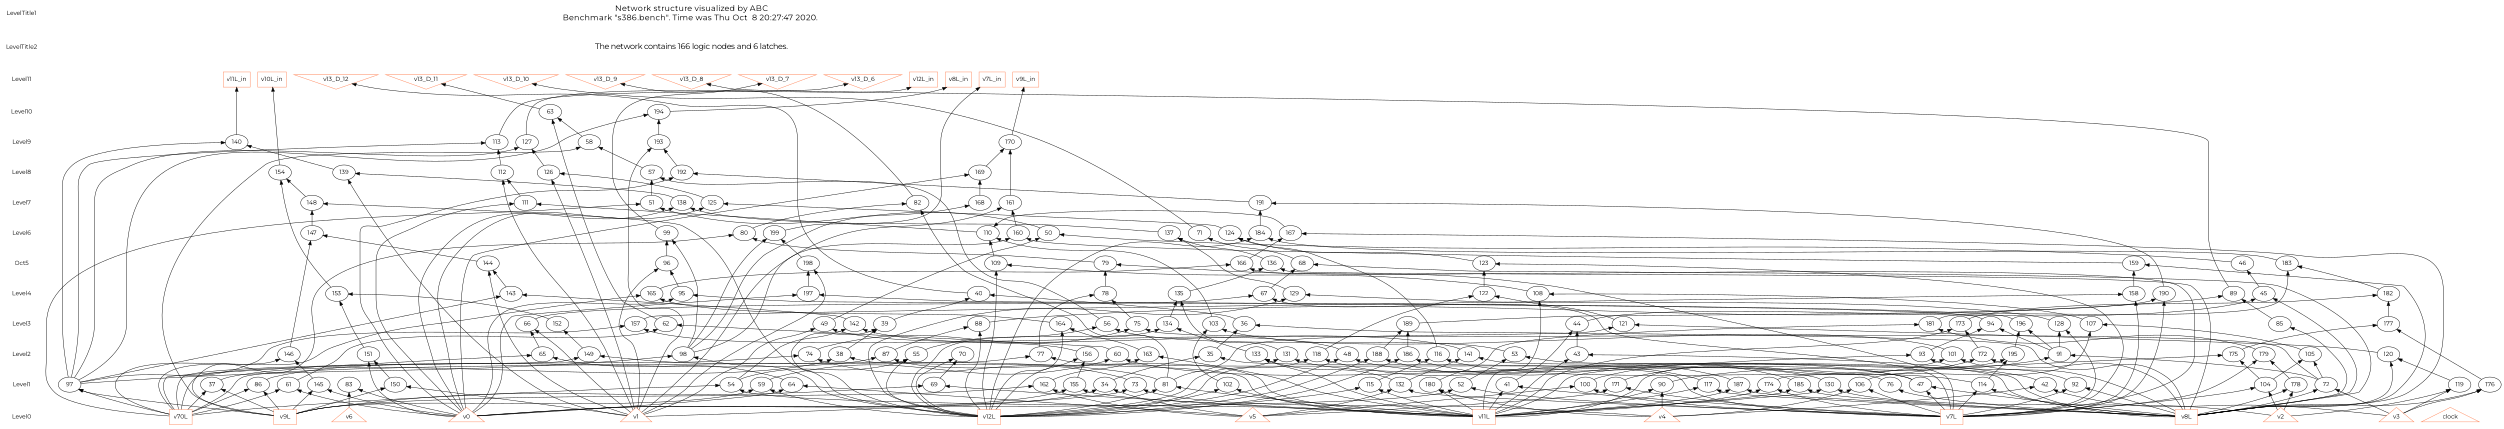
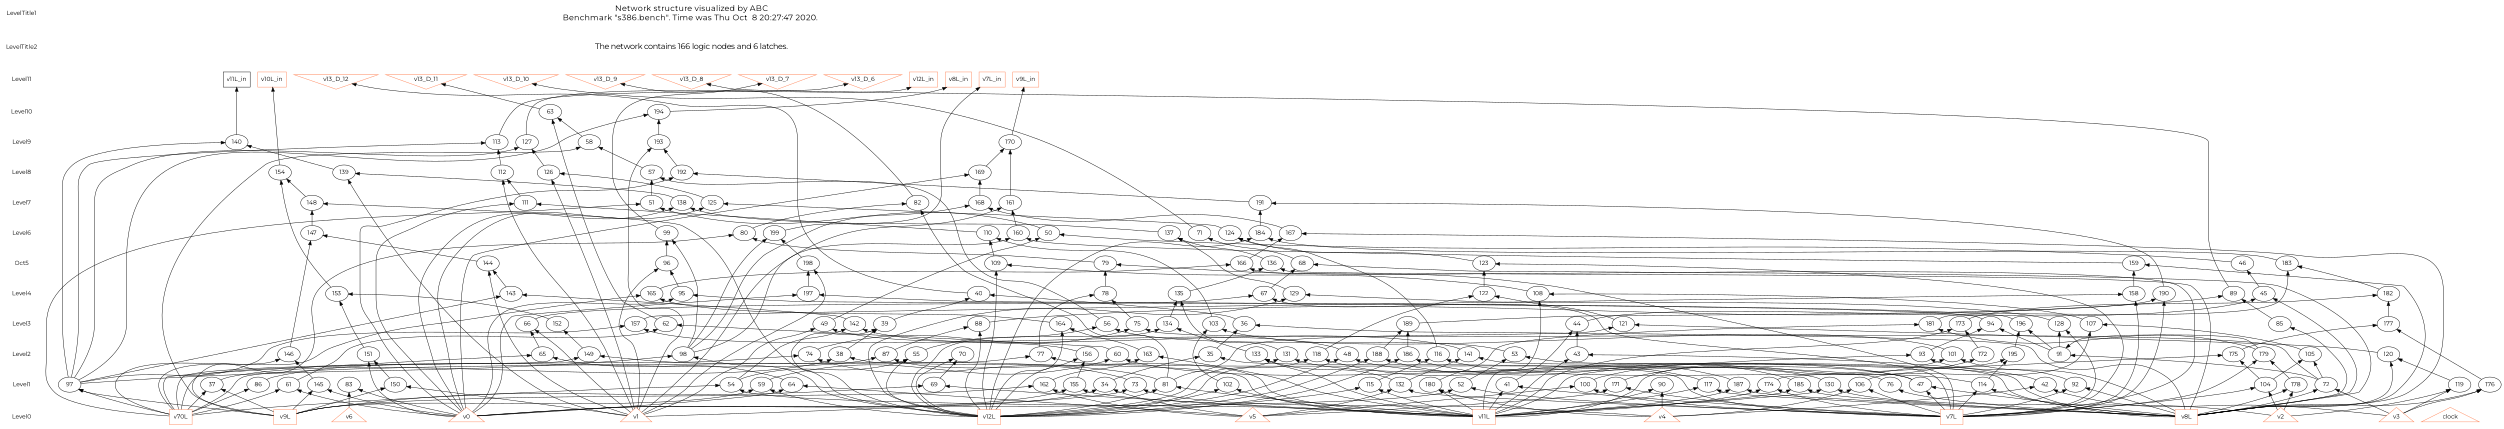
node "v11L_in": color coral -> black
edge "167" -> "110": now "167" -> "168"
edge "v8L" -> "172": removed
edge "90" -> "91": now "179" -> "91"
edge "v9L" -> "86": removed
